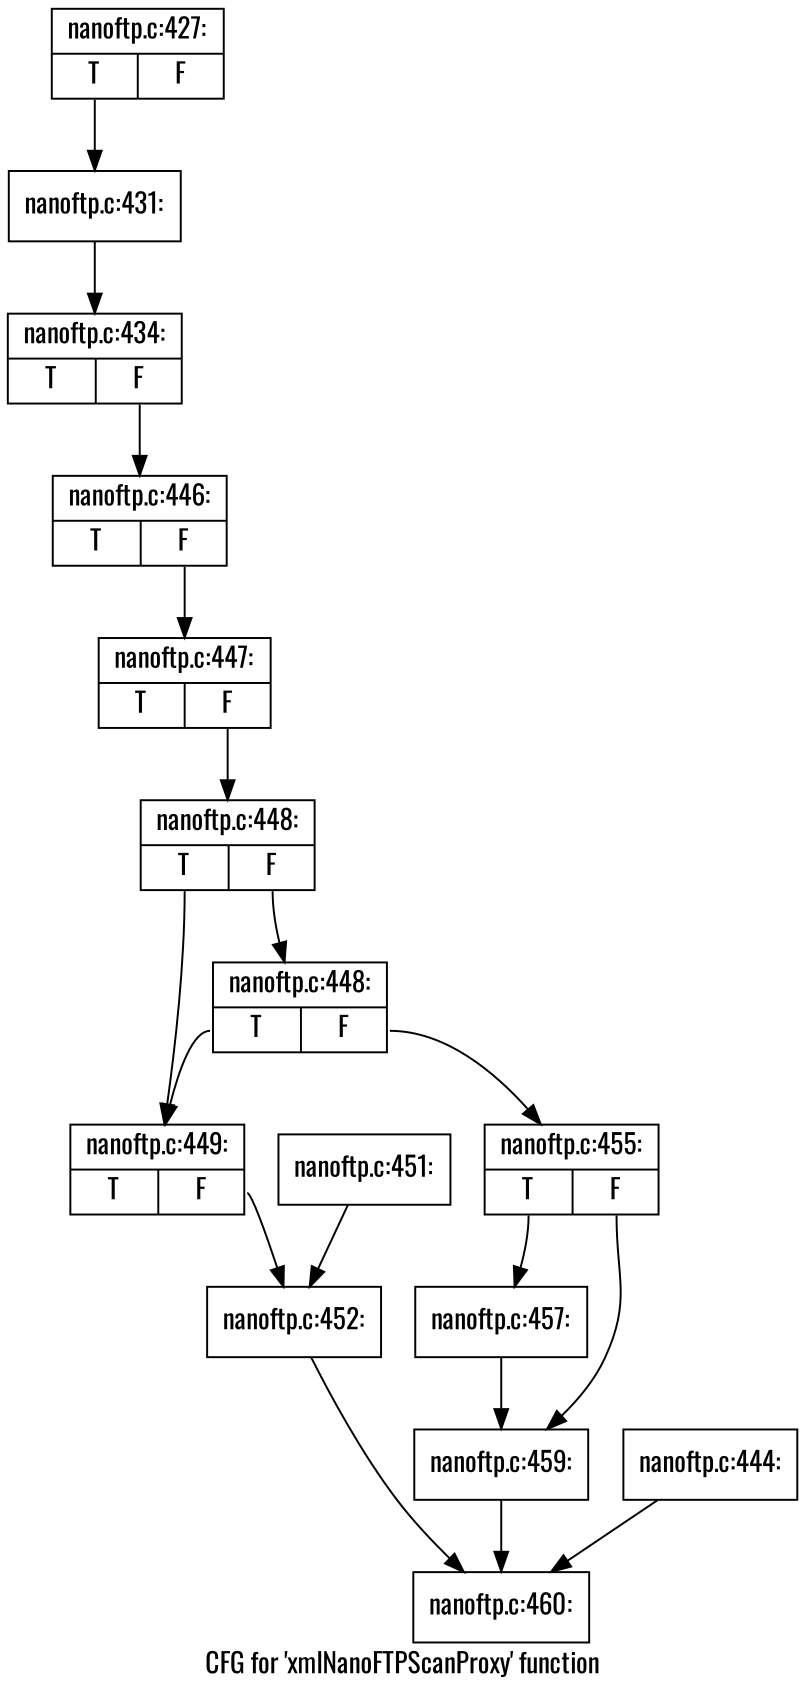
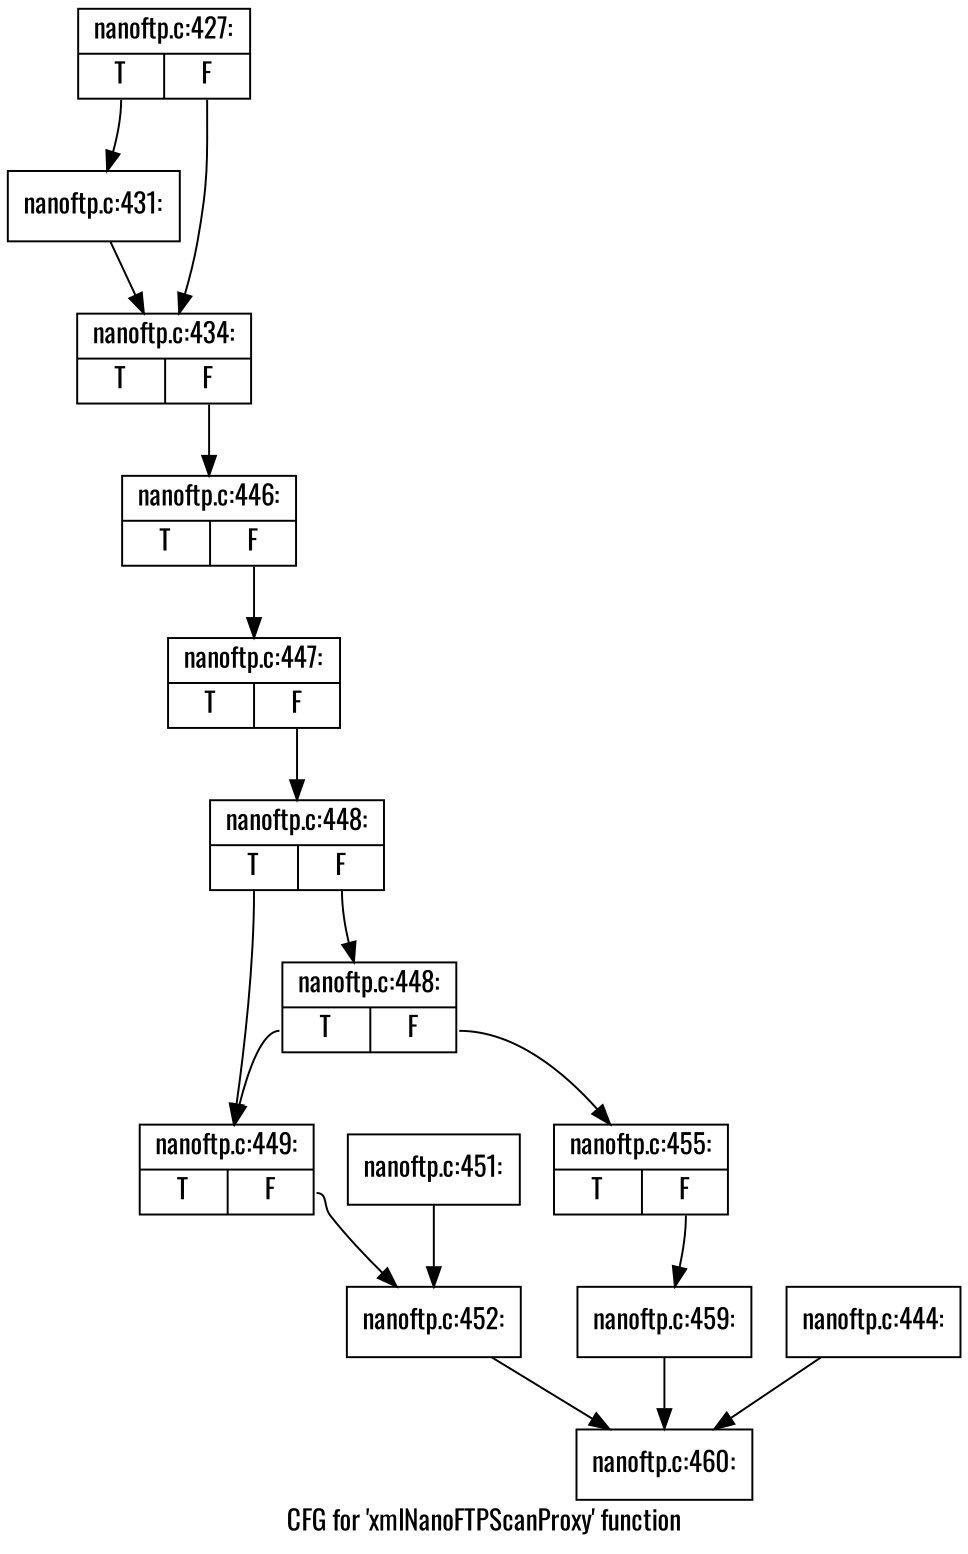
edge "nanoftp.c:427:" -> "nanoftp.c:434:": added
node "nanoftp.c:457:": removed
